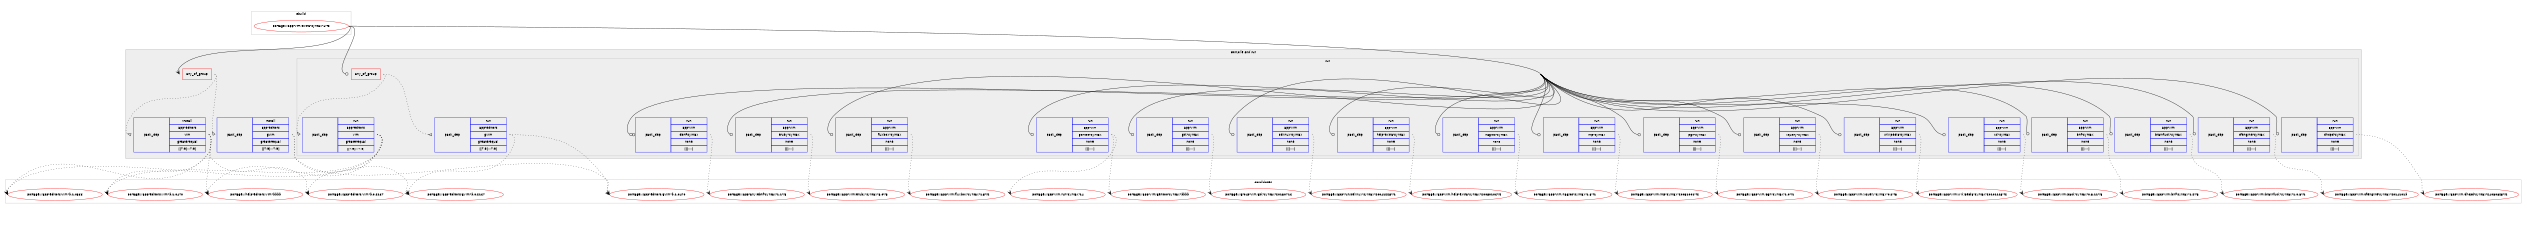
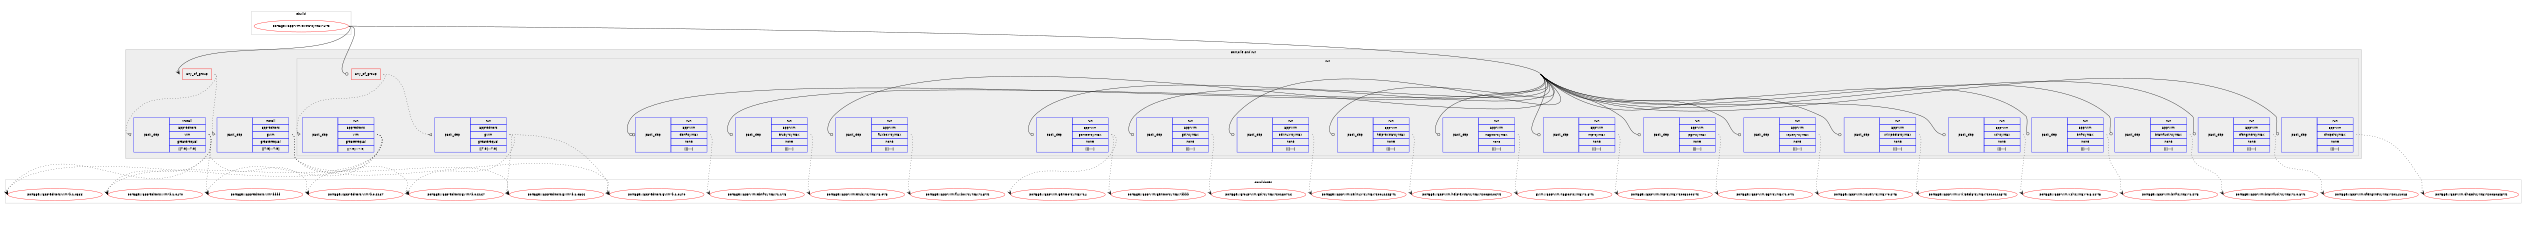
node "portage://help-editors/vim-9999": label "portage://help-editors/vim-9999" -> "portage://app-editors/vim-9999"
node "portage://app-editors/gvim-9.1.0366": added
node "portage://app-any/ebnf-syntax-1.1-r3": label "portage://app-any/ebnf-syntax-1.1-r3" -> "portage://app-vim/ebnf-syntax-1.1-r3"
node "portage://app-vim/run-syntax-14": label "portage://app-vim/run-syntax-14" -> "portage://app-vim/gentoo-syntax-14"
node "portage://app-run/selinux-syntax-20041225-r1": label "portage://app-run/selinux-syntax-20041225-r1" -> "portage://app-vim/selinux-syntax-20041225-r1"
node "portage://app-vim/nagios-syntax-1.8-r1": label "portage://app-vim/nagios-syntax-1.8-r1" -> "gvim://app-vim/nagios-syntax-1.8-r1"
node "portage://app-vim/pack-syntax-0.3.11-r3": label "portage://app-vim/pack-syntax-0.3.11-r3" -> "portage://app-vim/xsl-syntax-0.3.11-r3"
node "portage://app-vim/cfengine-syntax-20141019": label "portage://app-vim/cfengine-syntax-20141019" -> "portage://app-vim/cfengine-syntax-20141015"
node "portage://app-vim/dhcpd-syntax-24030825-r2": label "portage://app-vim/dhcpd-syntax-24030825-r2" -> "portage://app-vim/dhcpd-syntax-20030825-r2"
